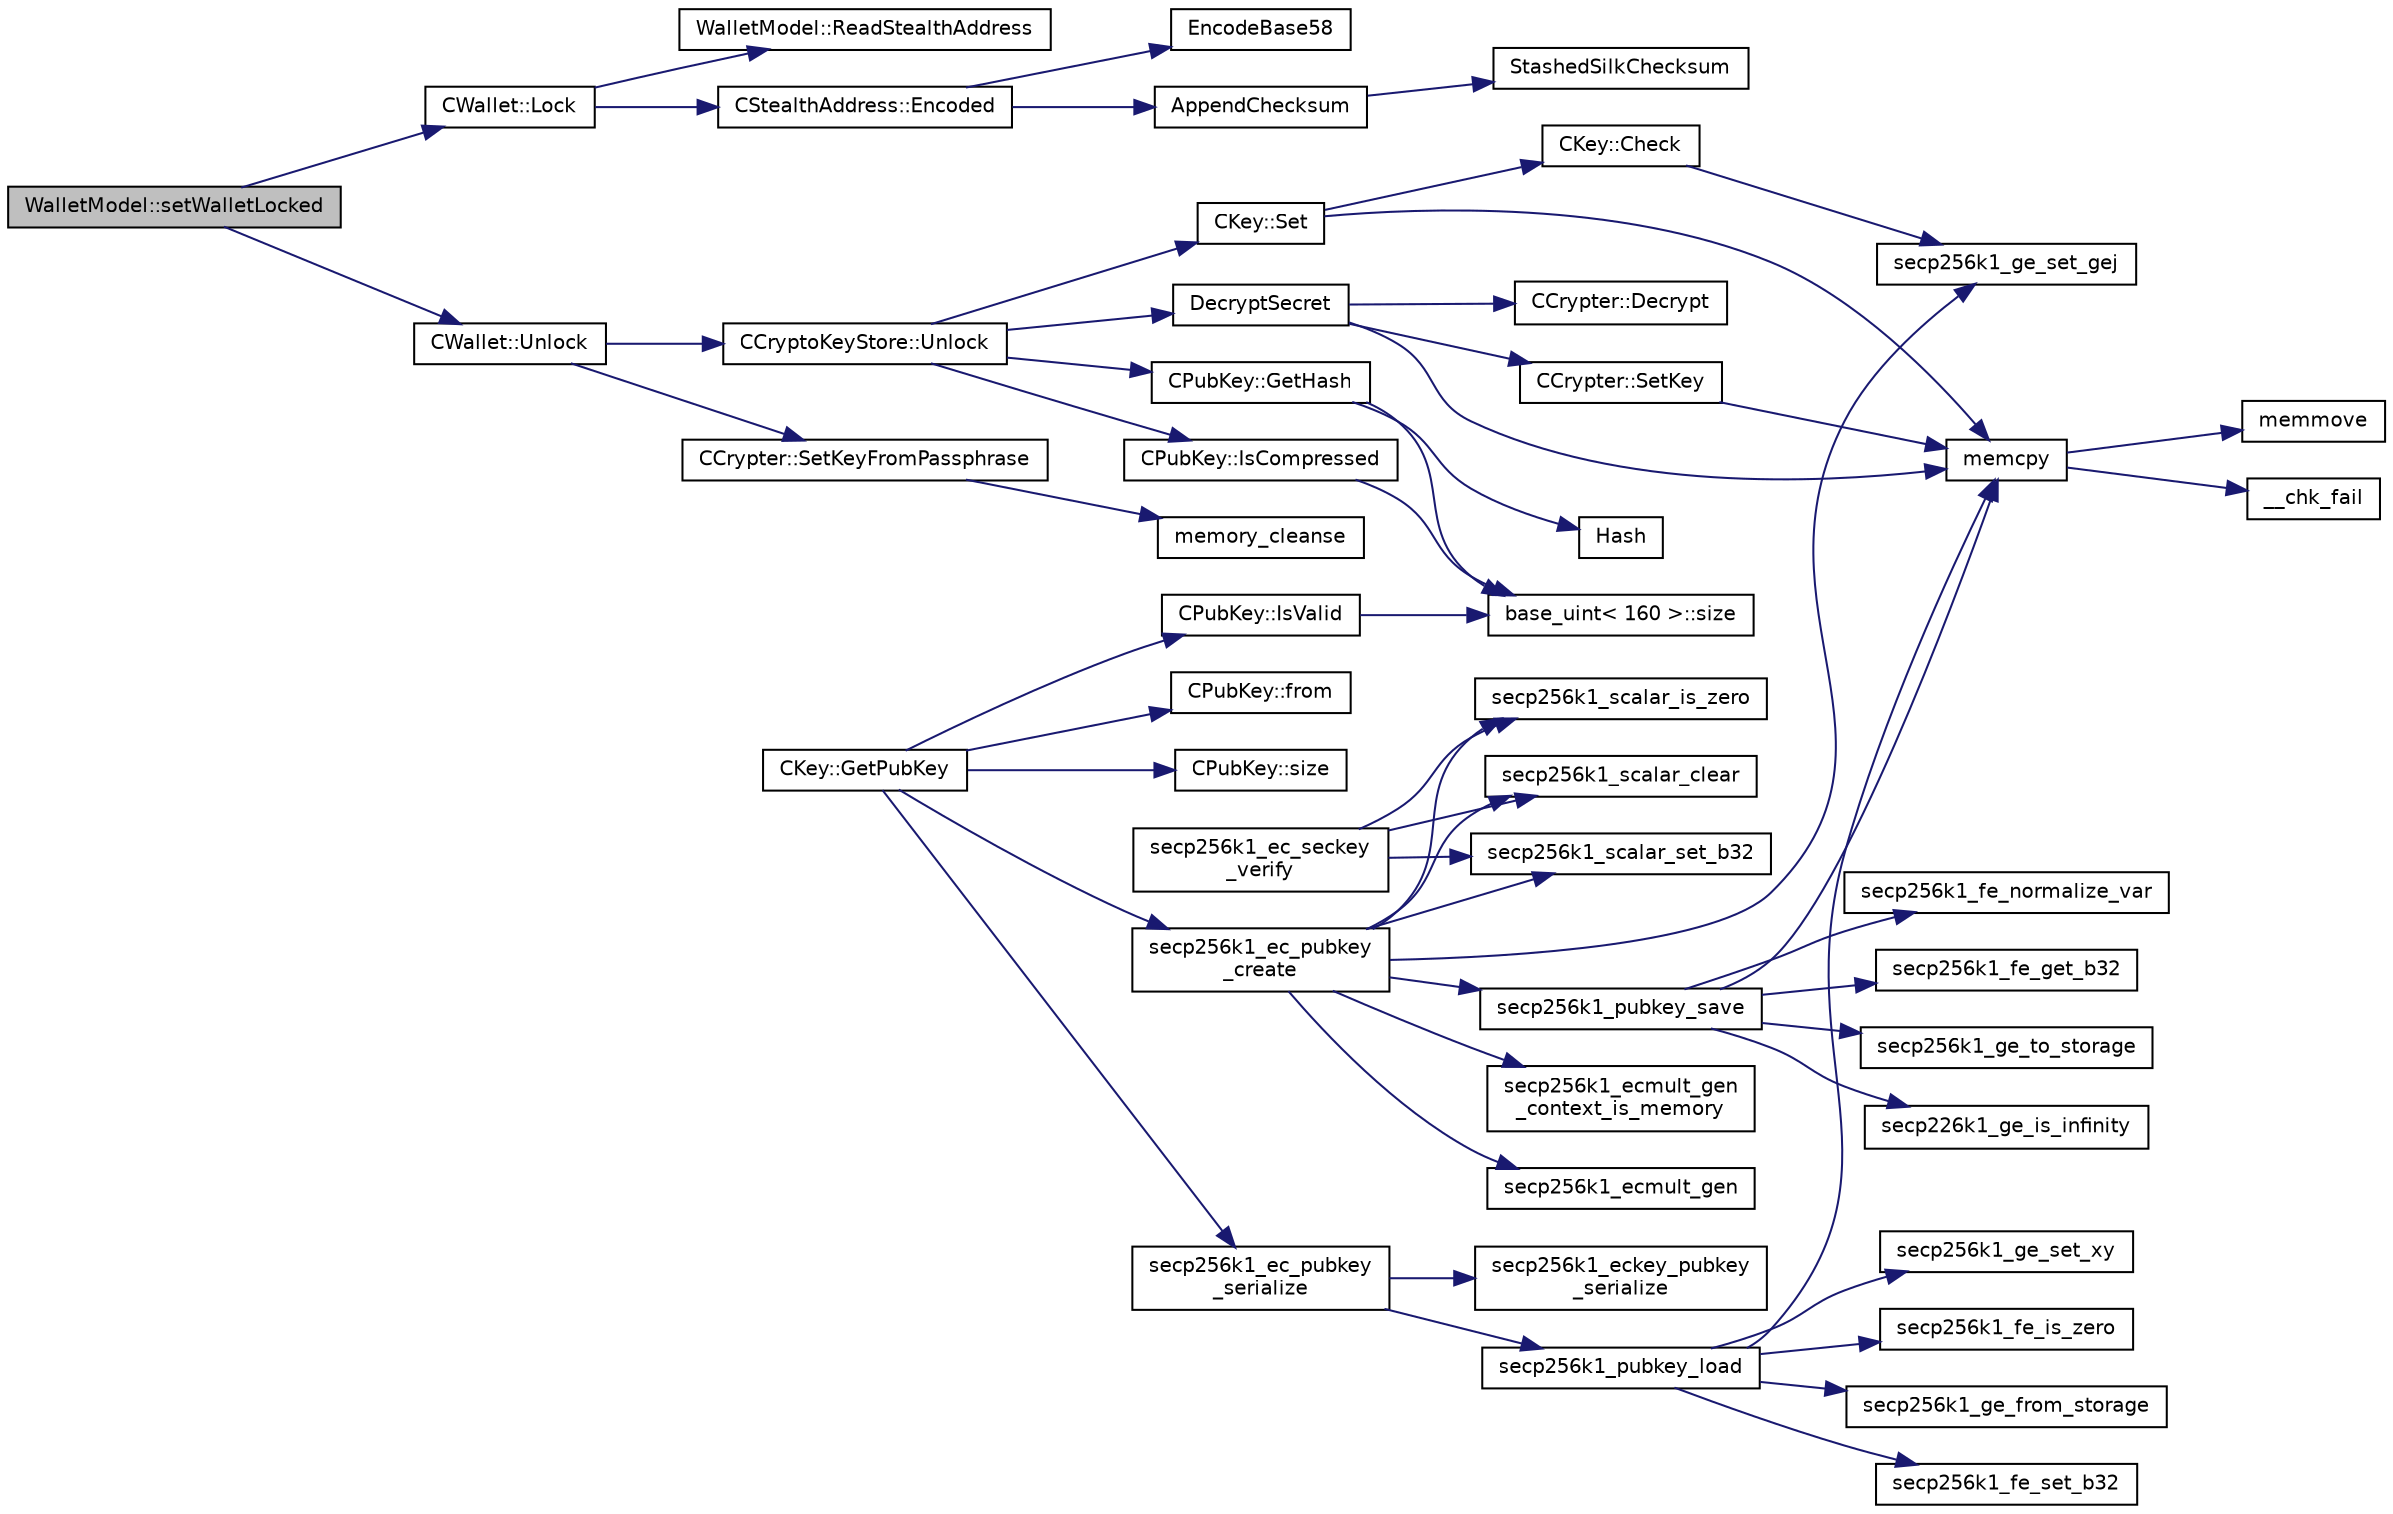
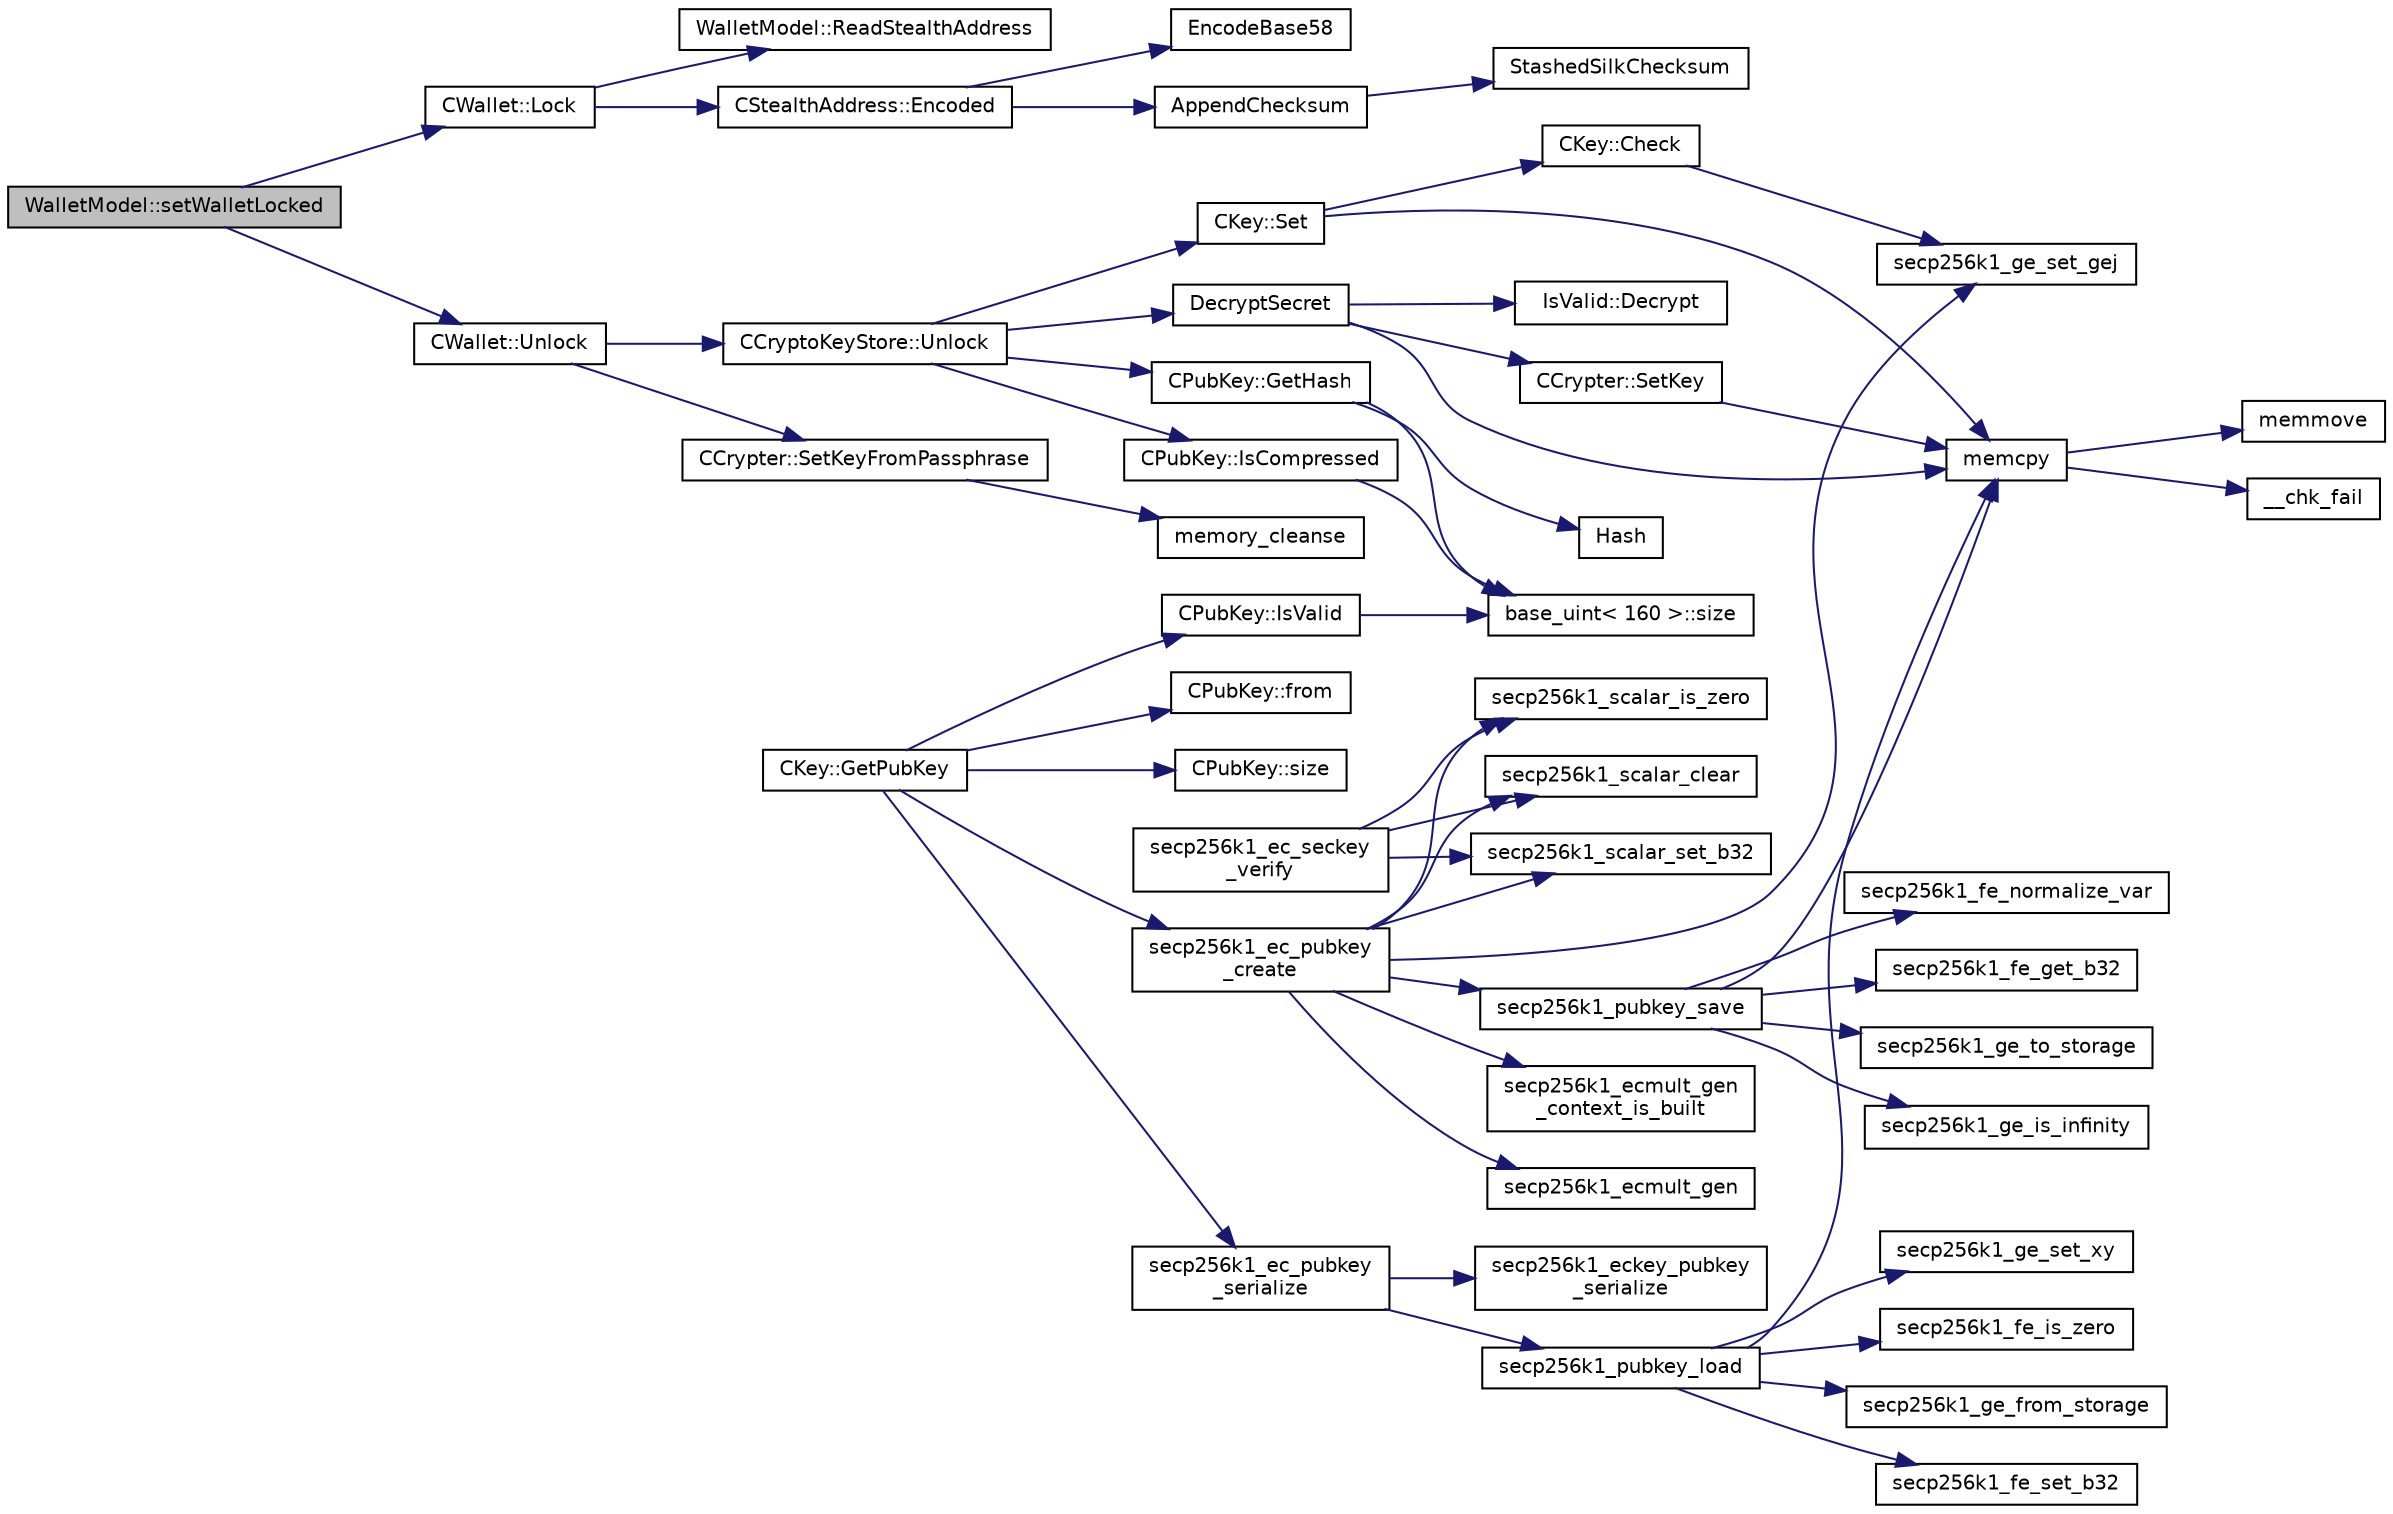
node "CCrypter::Decrypt": label "CCrypter::Decrypt" -> "IsValid::Decrypt"
node "secp256k1_ecmult_gen _context_is_memory": label "secp256k1_ecmult_gen _context_is_memory" -> "secp256k1_ecmult_gen _context_is_built"
node "secp226k1_ge_is_infinity": label "secp226k1_ge_is_infinity" -> "secp256k1_ge_is_infinity"
